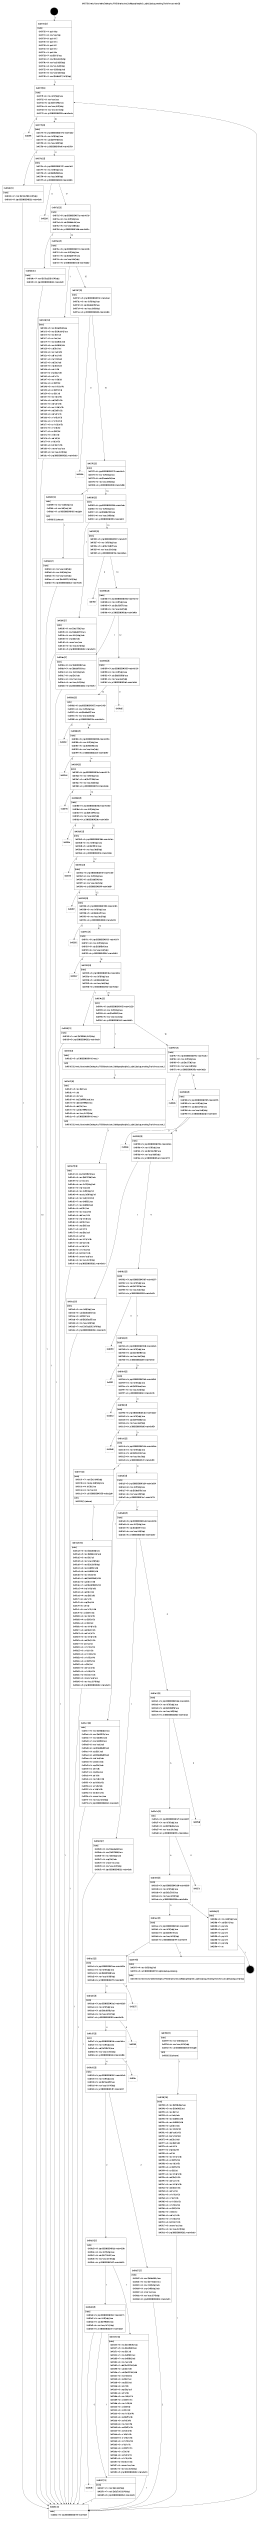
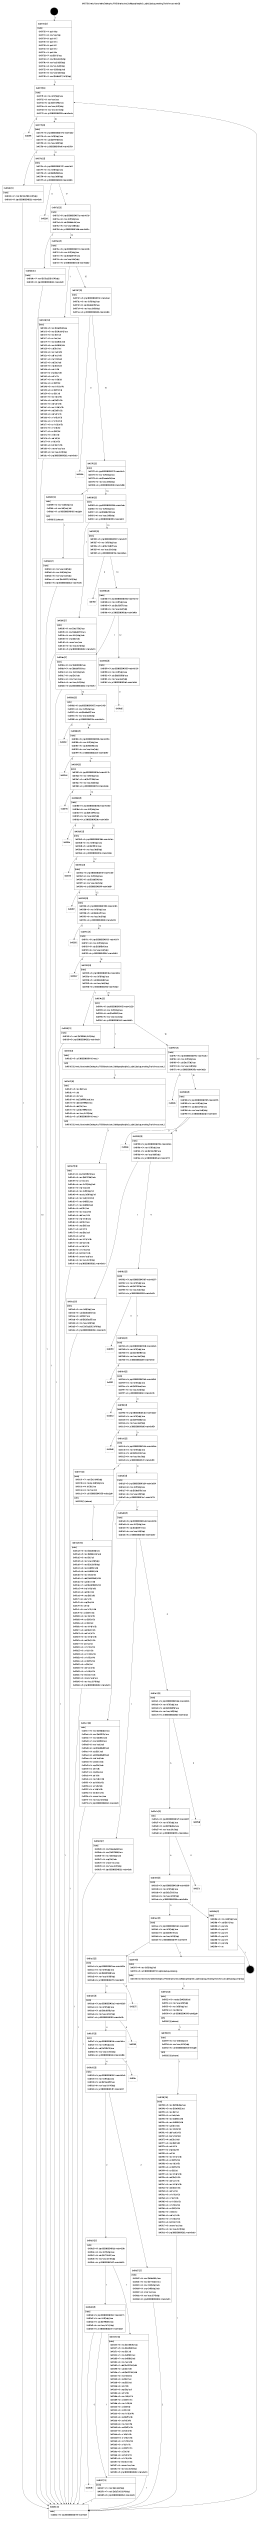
edge "0x401854 [25]" -> "0x40186d [25]": now "0x401bba [27]" -> "0x40186d [25]"
edge "0x4019cb [25]" -> "0x4019e4 [25]": removed, label "9"
node "0x401f22 [23]": added
